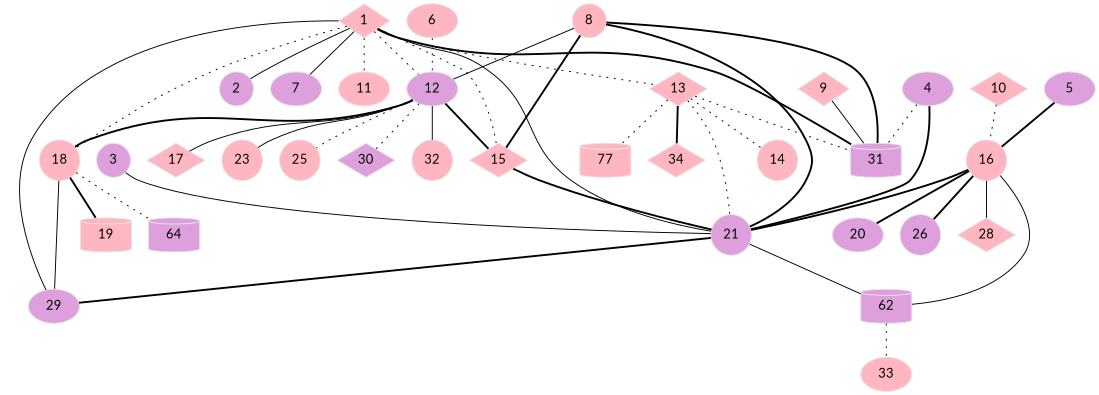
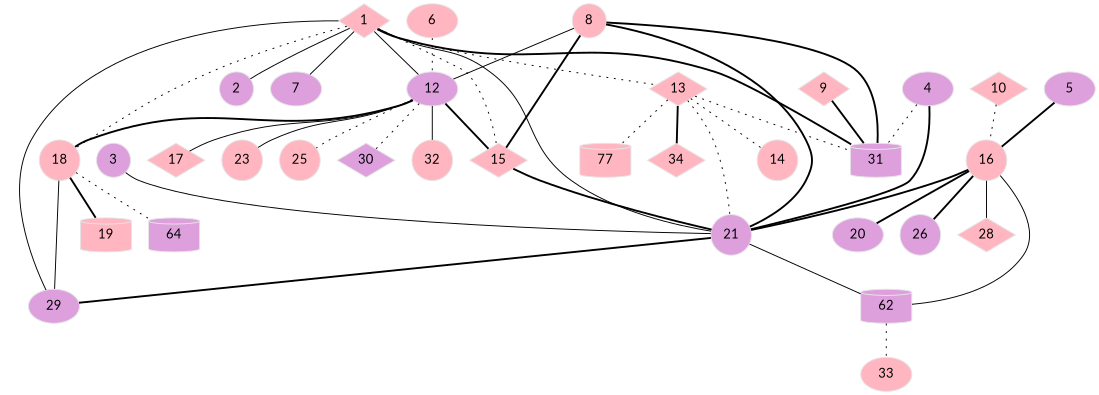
edge "1" -- "12": style dotted -> solid
node "11": removed
edge "9" -- "31": style solid -> bold
